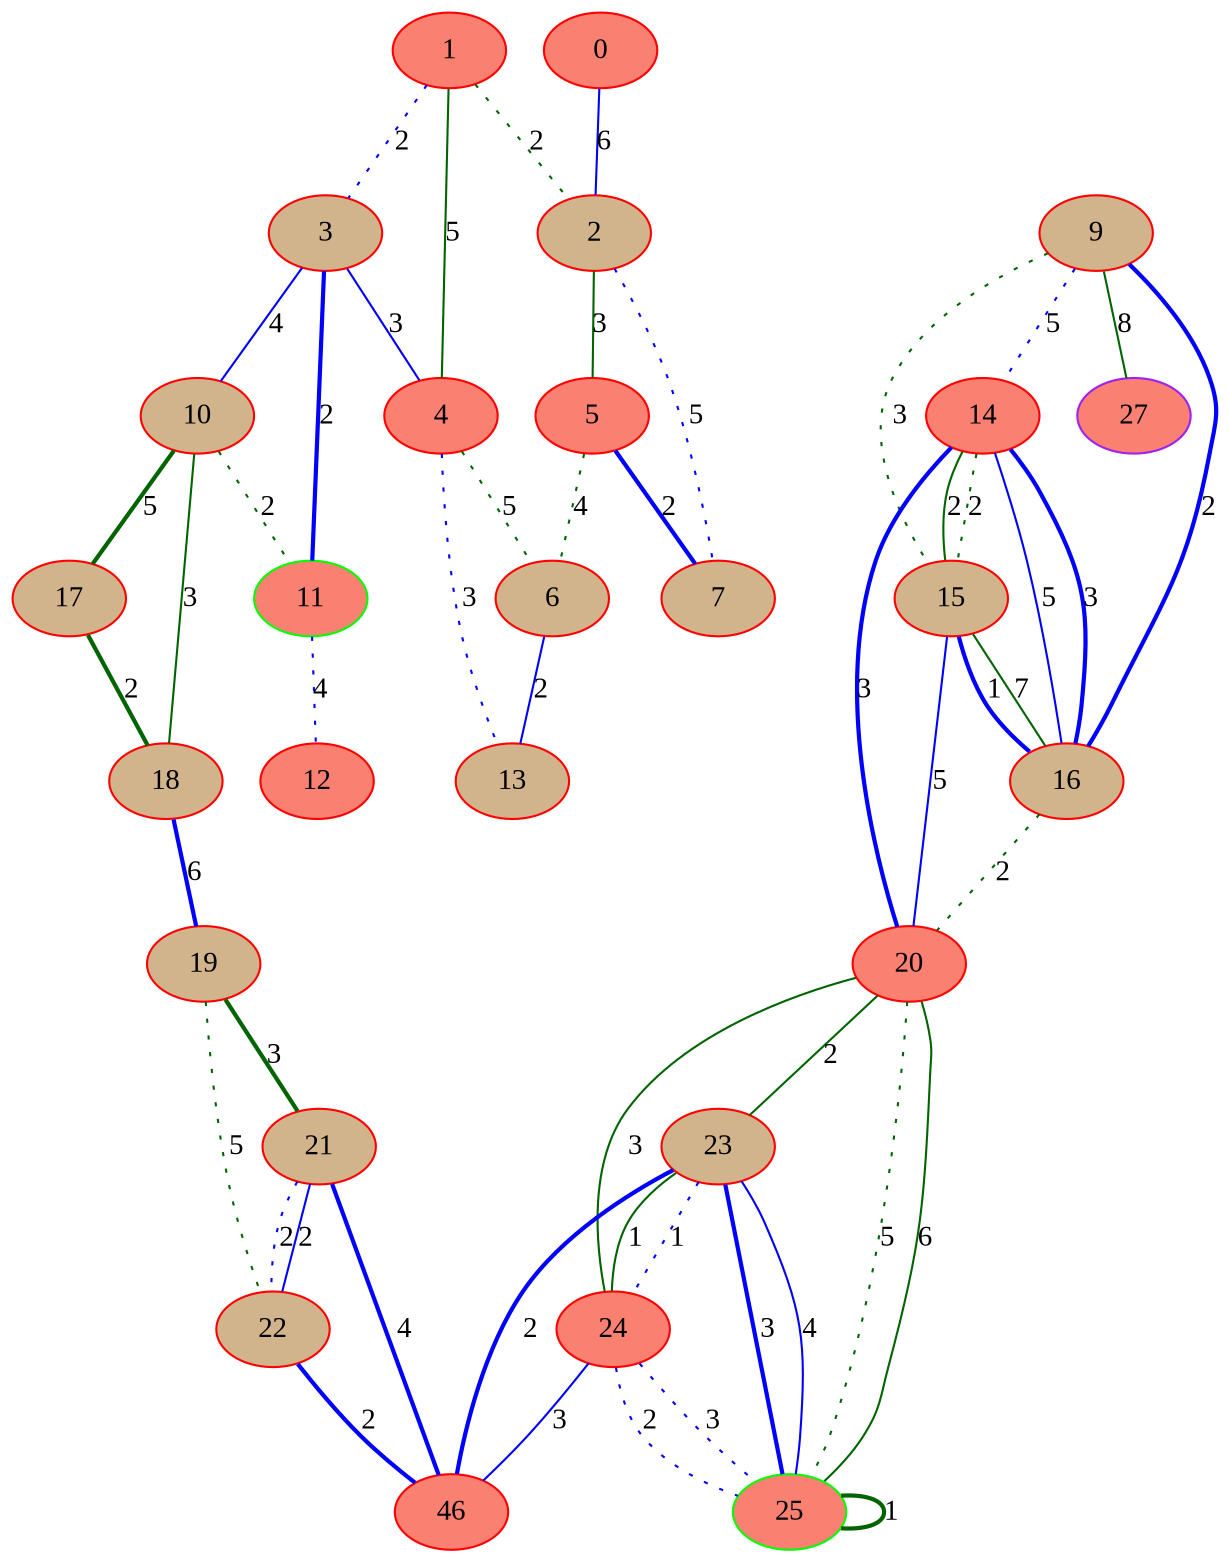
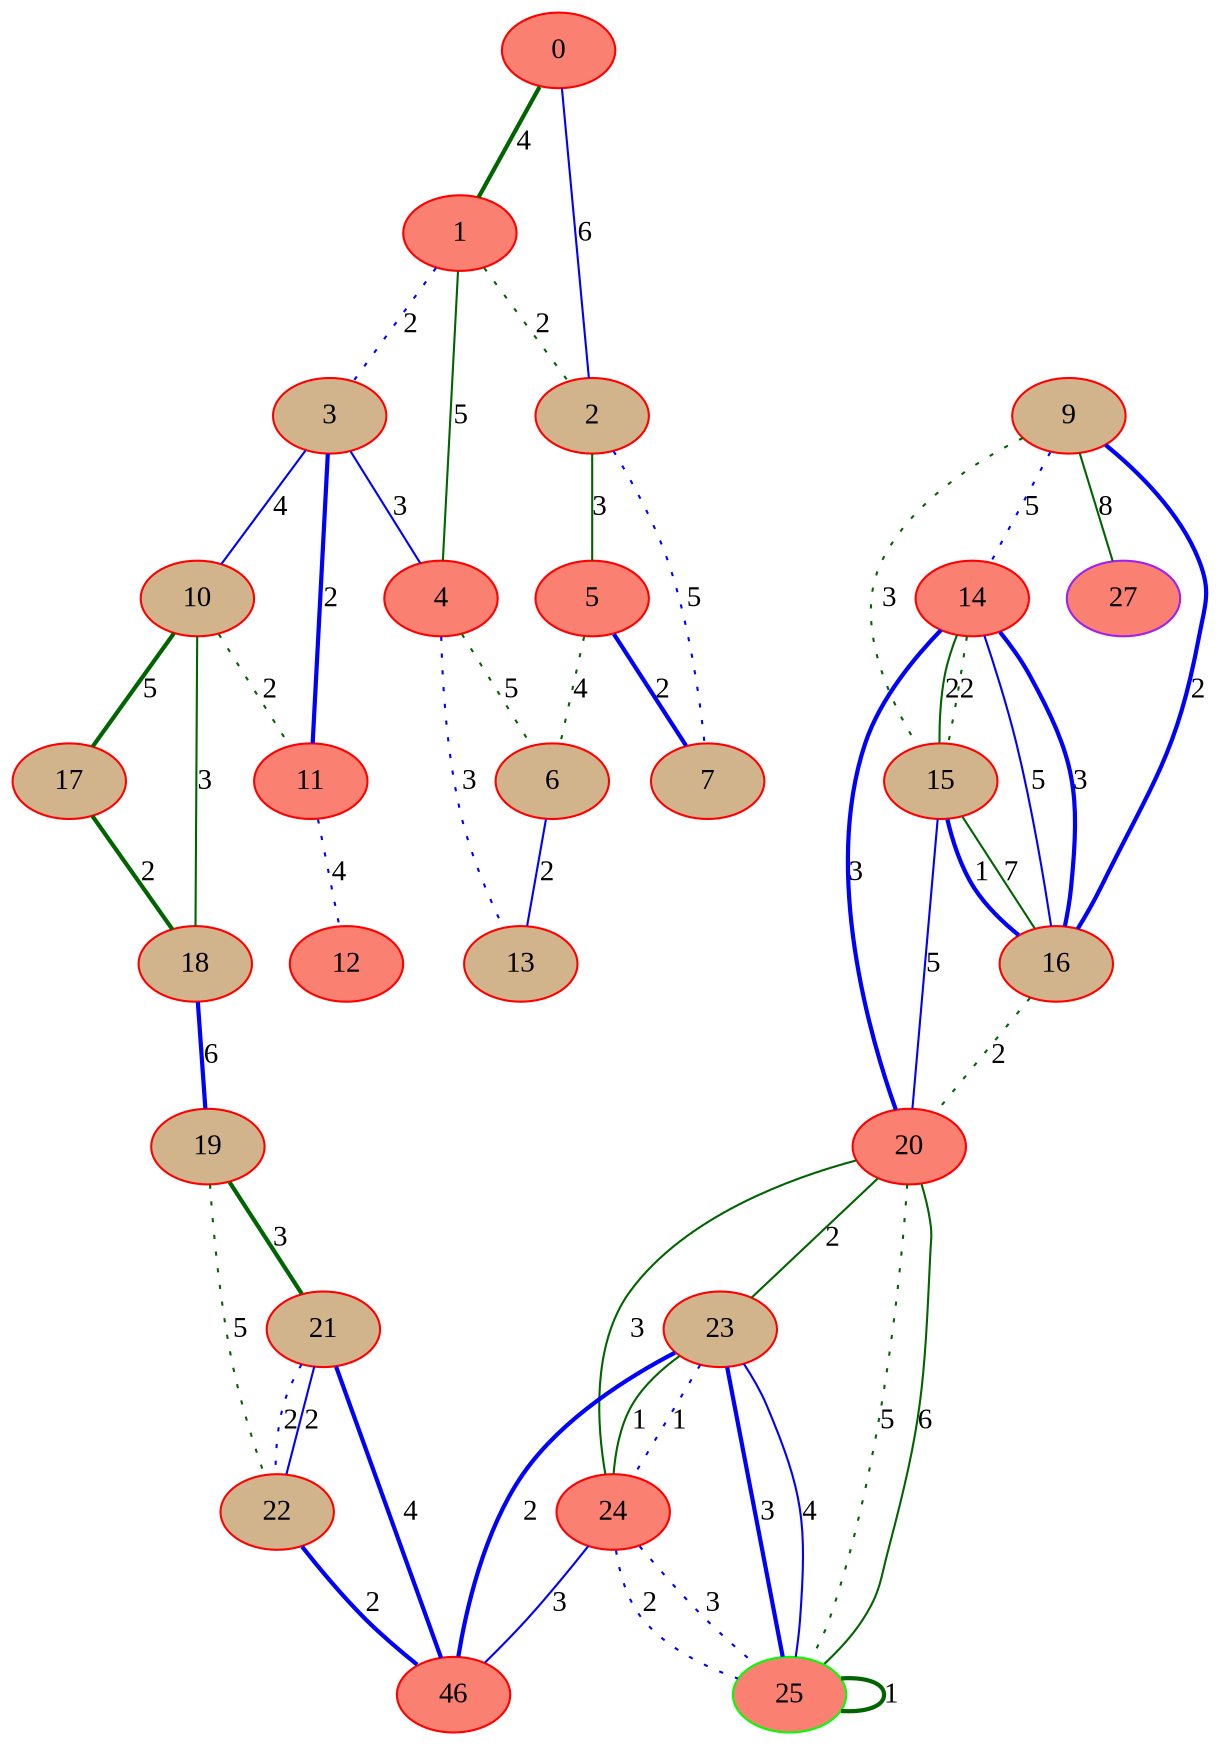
edge "0" -- "1": added, label "4"
node "11": color green -> red
